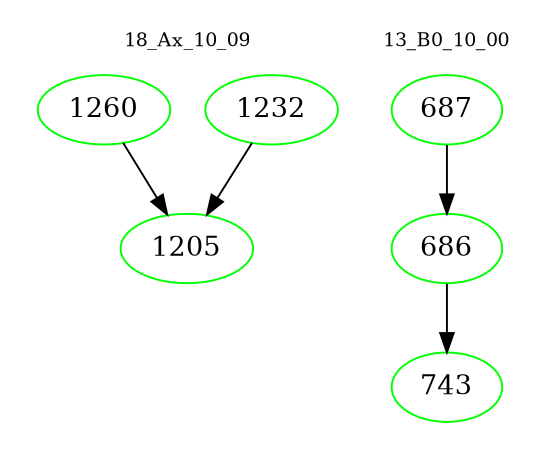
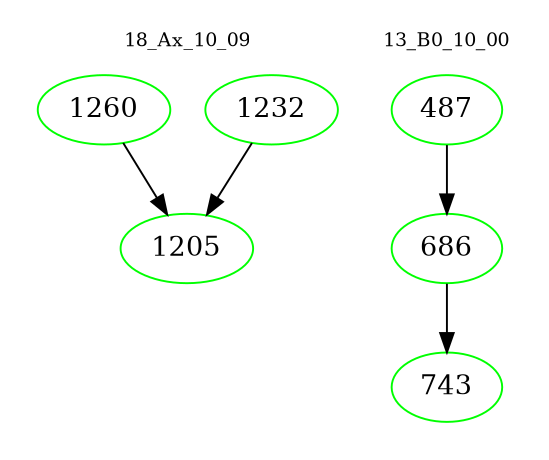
node "687": label "687" -> "487"
